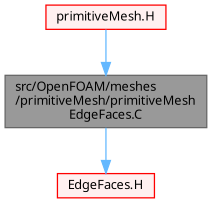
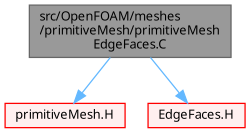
edge "primitiveMesh.H" -> "src/OpenFOAM/meshes /primitiveMesh/primitiveMesh EdgeFaces.C": reversed
